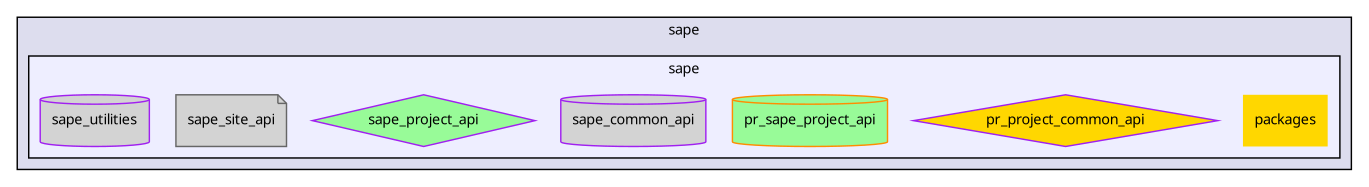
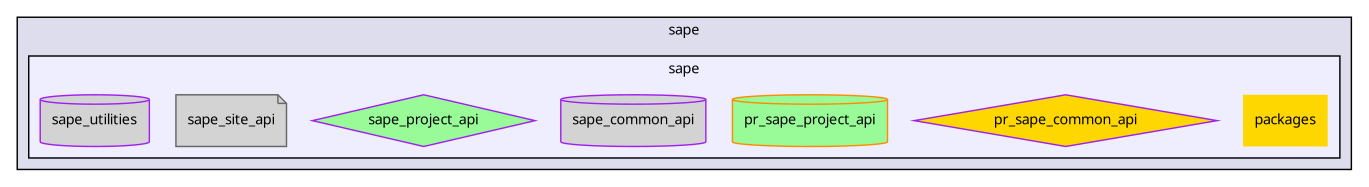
node "pr_project_common_api": label "pr_project_common_api" -> "pr_sape_common_api"
